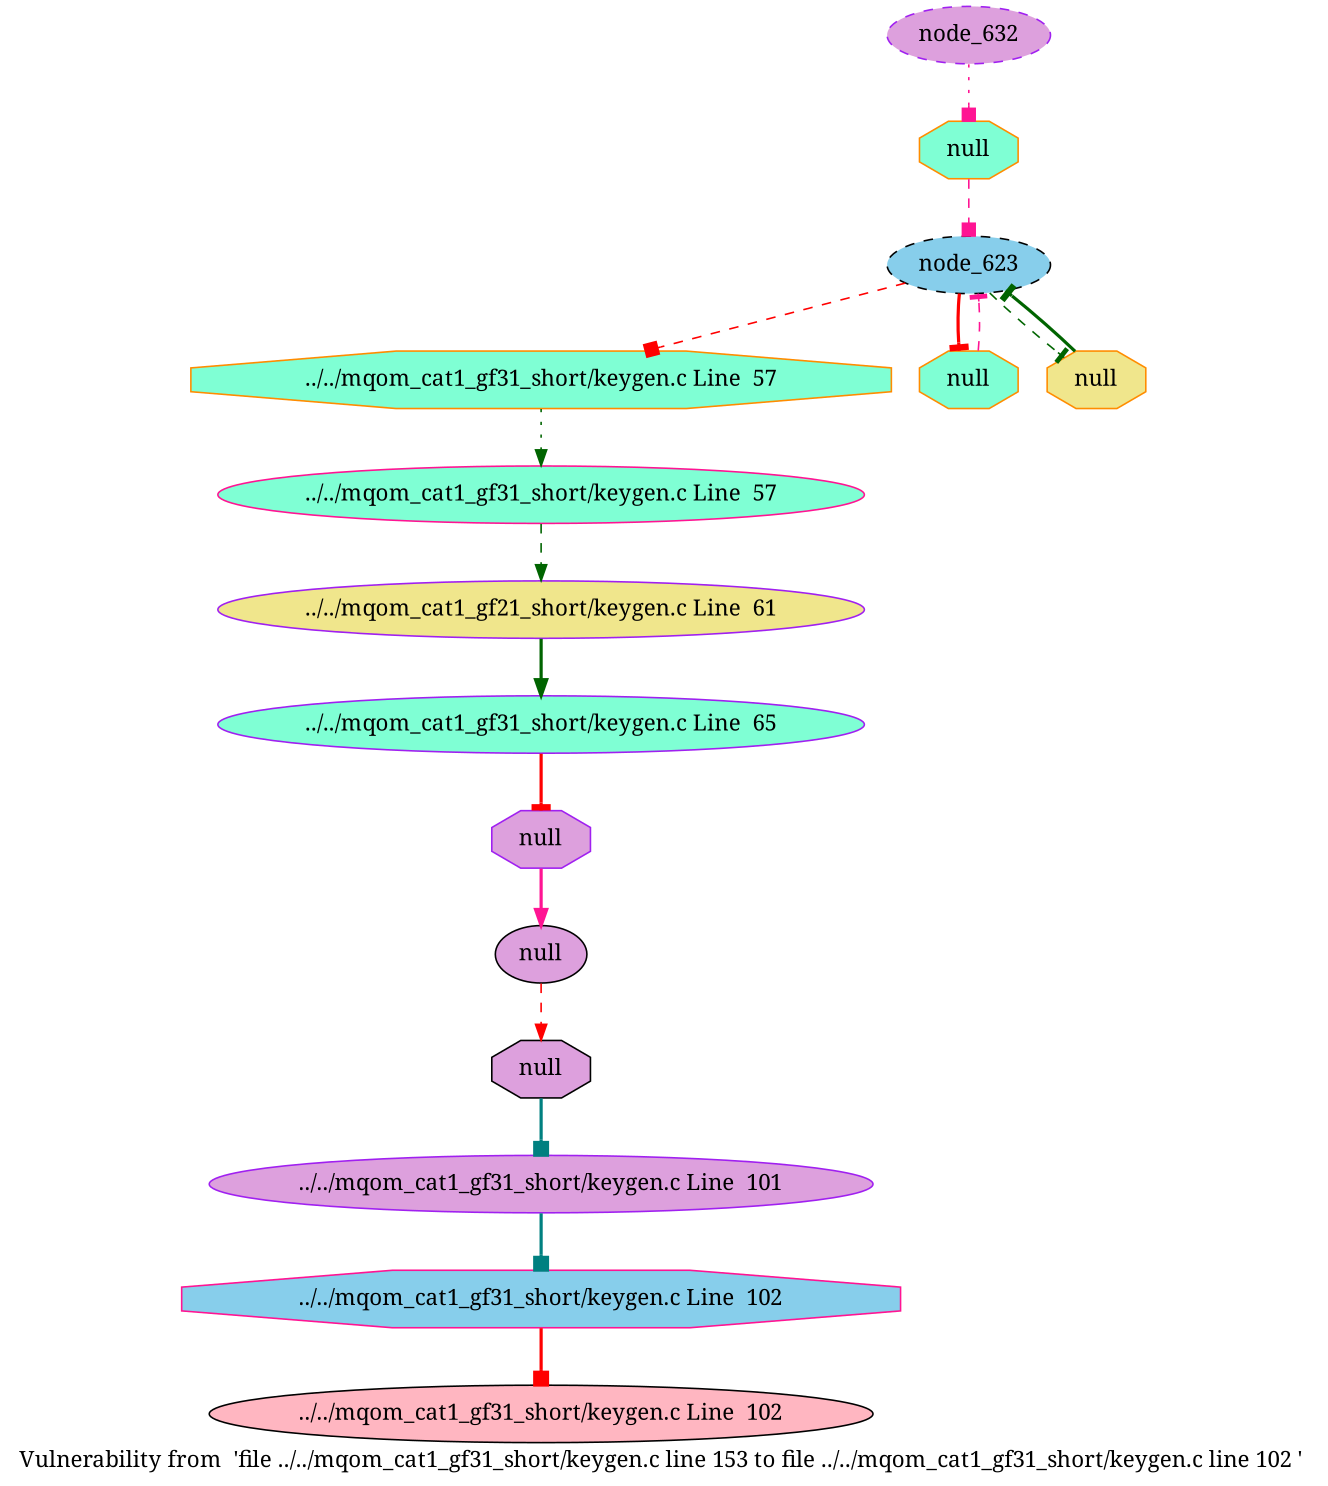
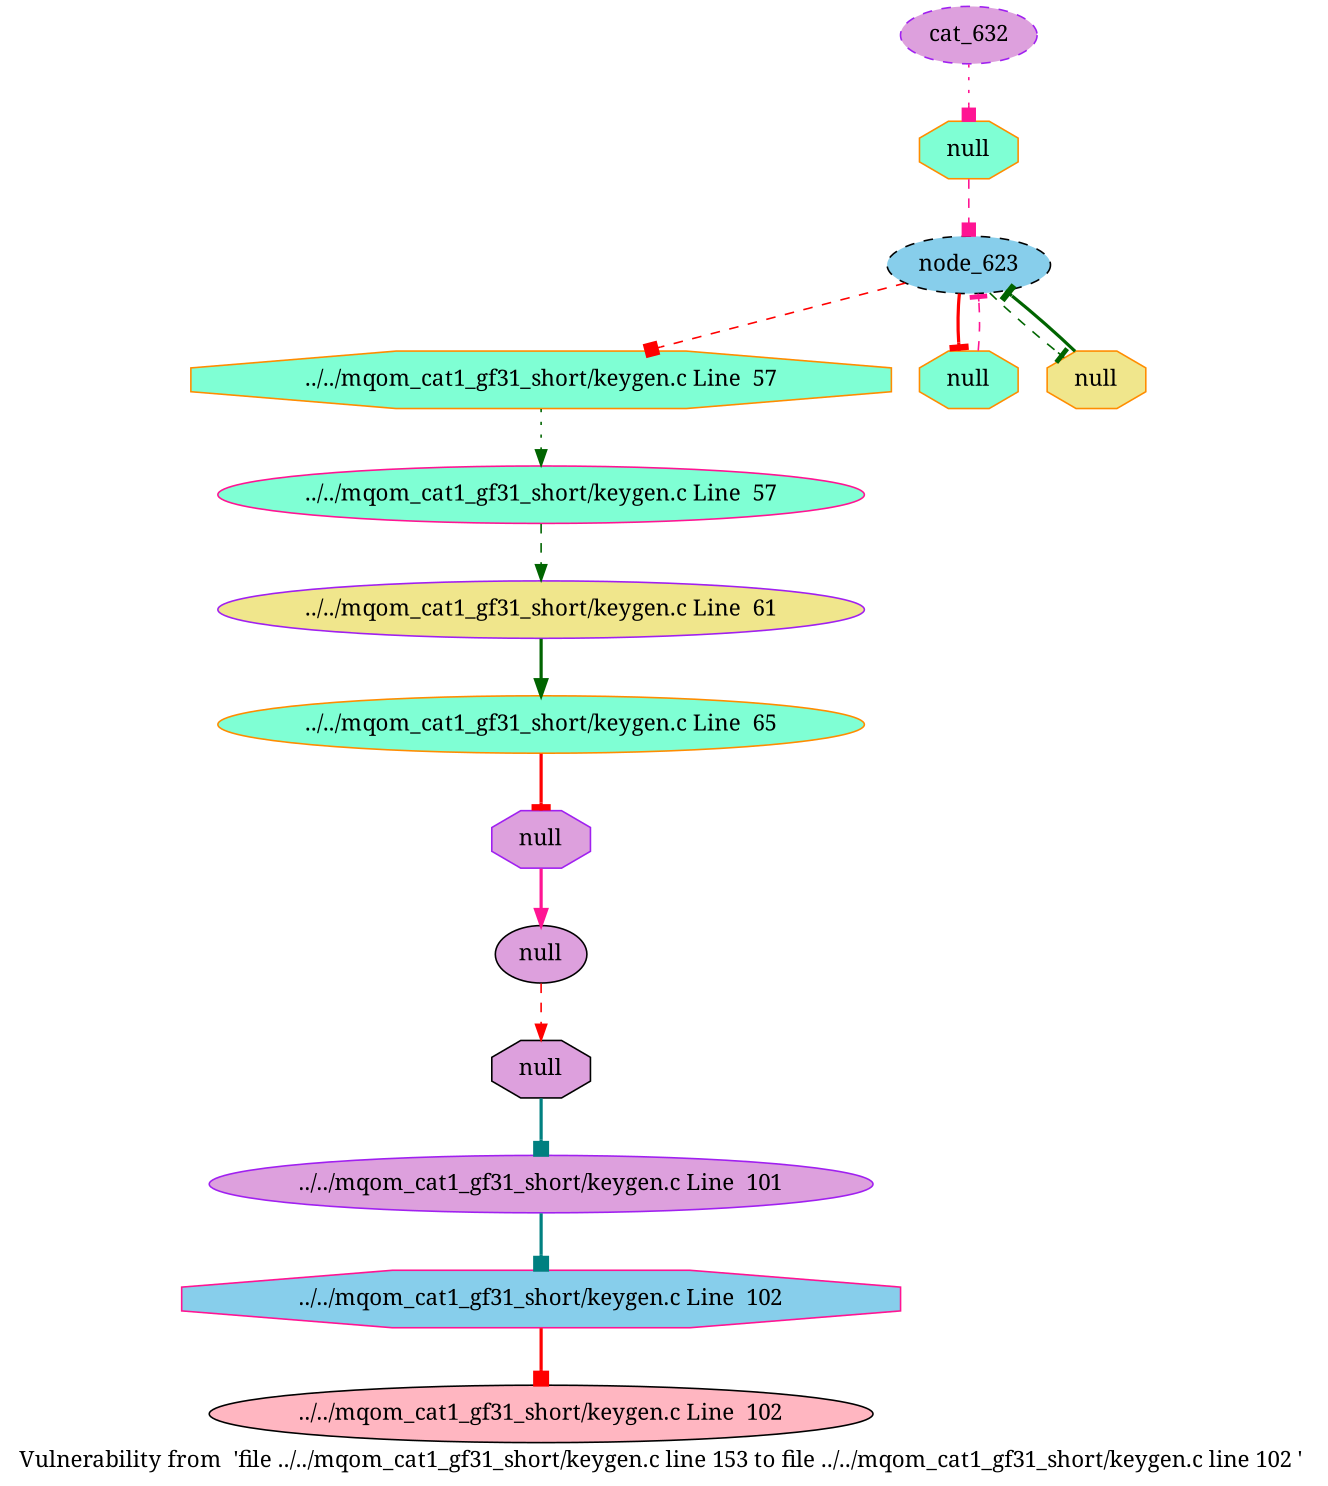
node "node_632": label "node_632" -> "cat_632"
node "../../mqom_cat1_gf21_short/keygen.c Line  61": label "../../mqom_cat1_gf21_short/keygen.c Line  61" -> "../../mqom_cat1_gf31_short/keygen.c Line  61"
node "../../mqom_cat1_gf31_short/keygen.c Line  65": color purple -> darkorange
